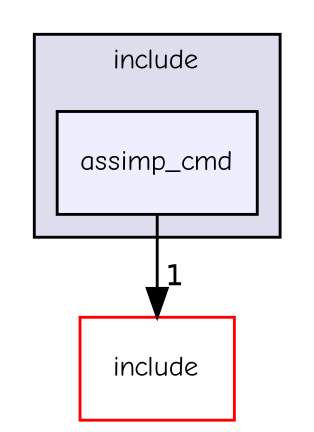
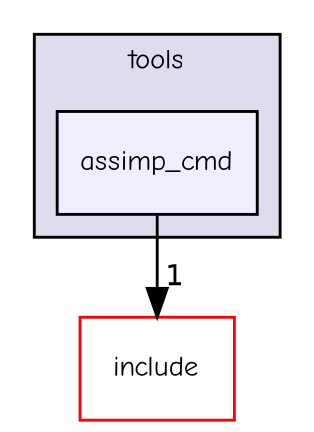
cluster "include": label "include" -> "tools"
